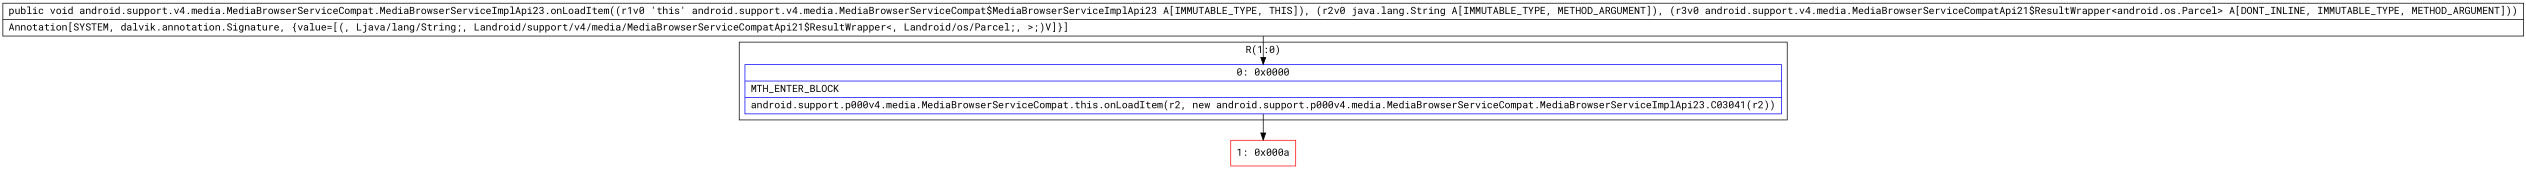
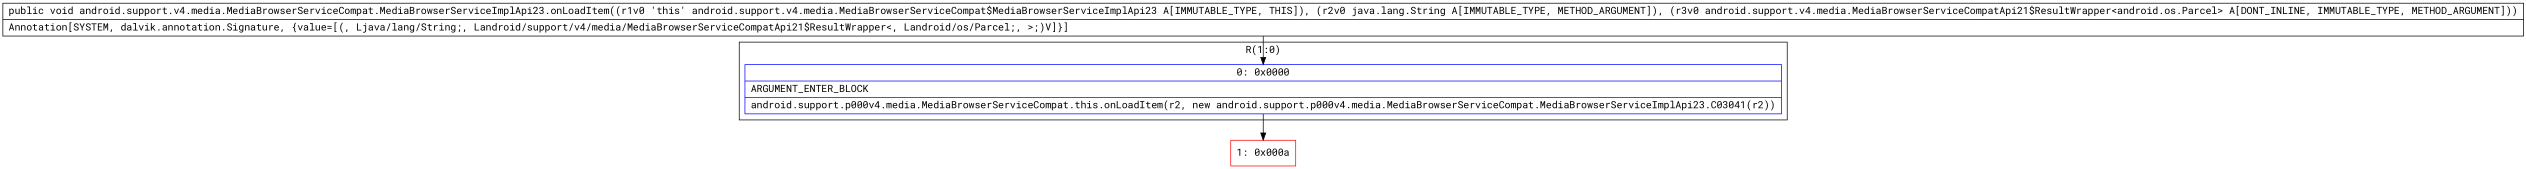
node "0: 0x0000": text "MTH_ENTER_BLOCK" -> "ARGUMENT_ENTER_BLOCK"
